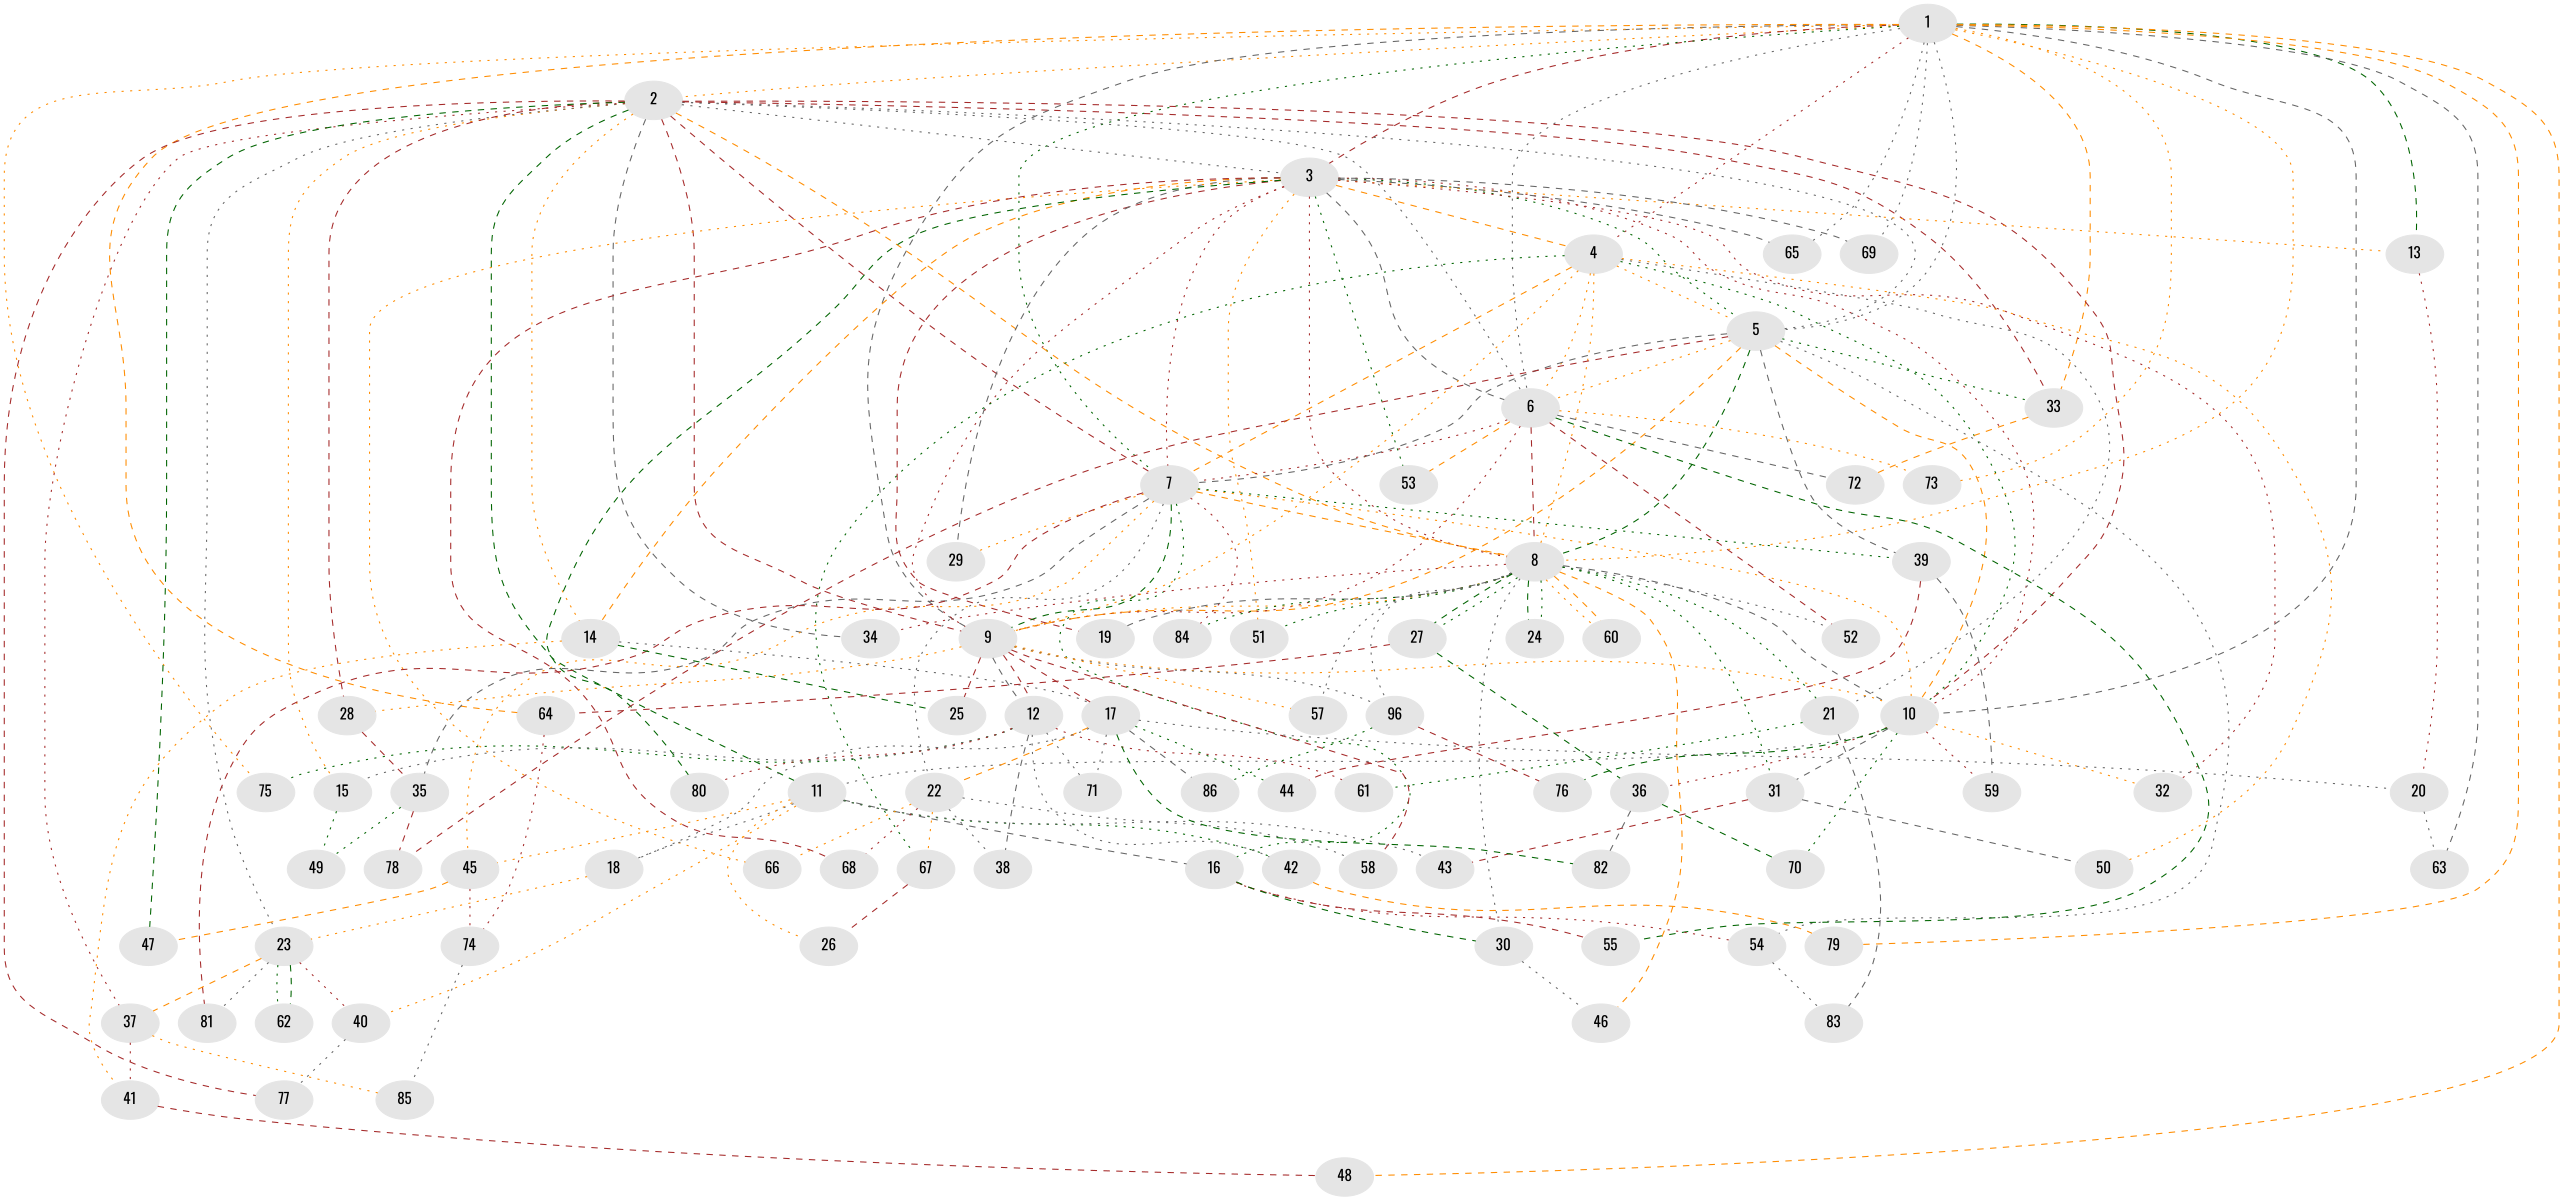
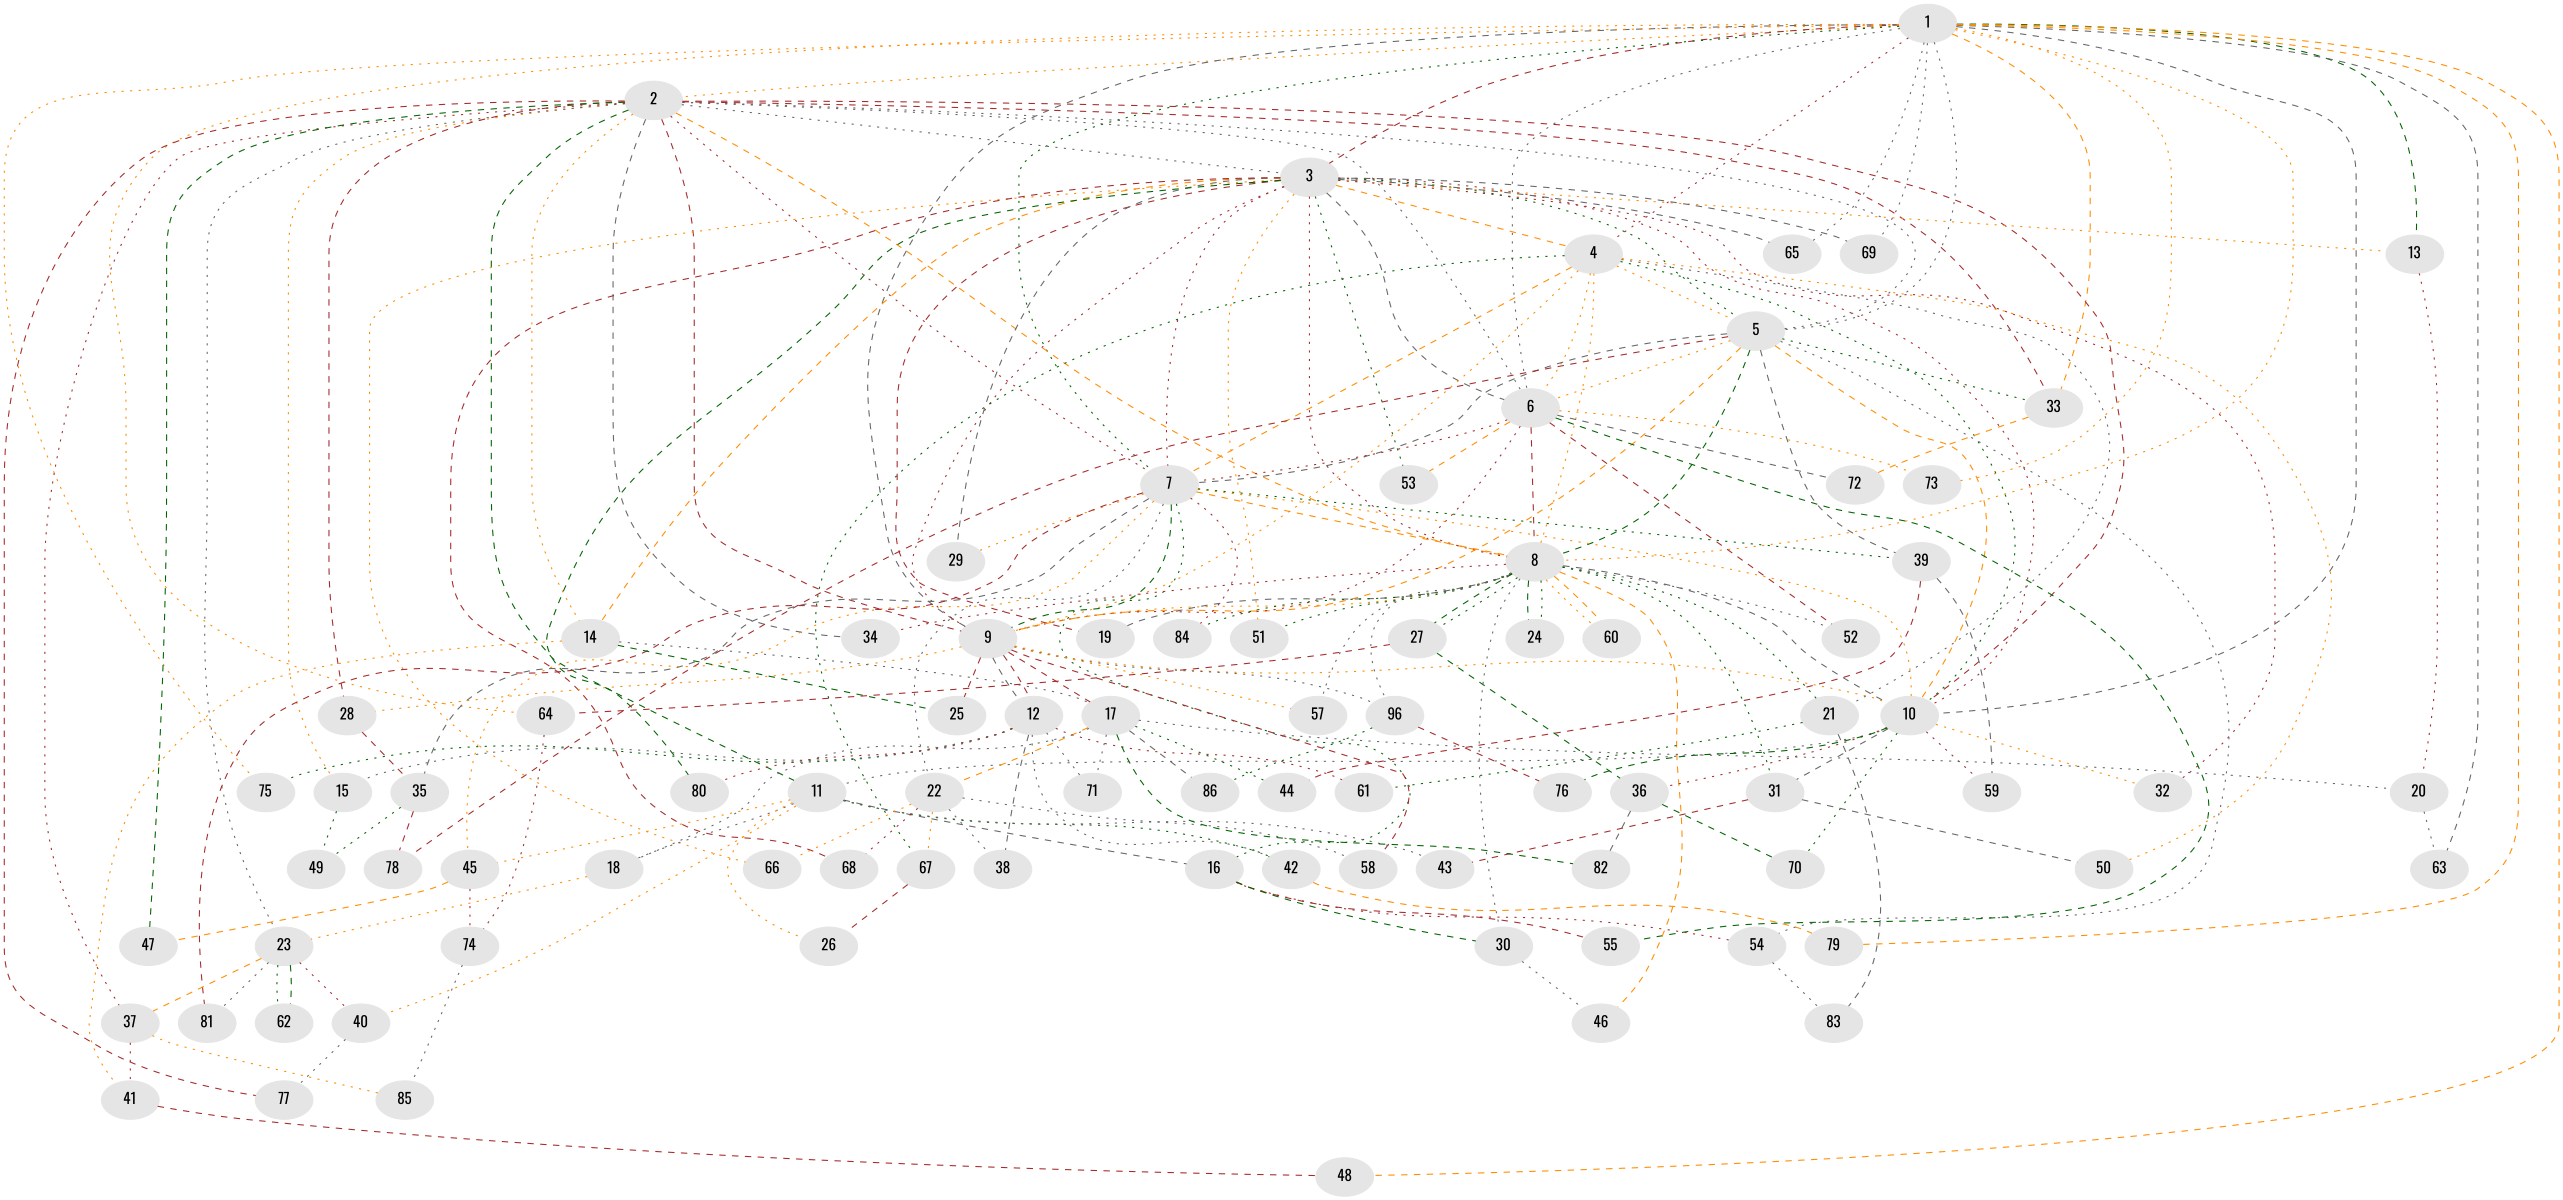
edge "1" -- "64": style dashed -> dotted
edge "2" -- "7": style dashed -> dotted
